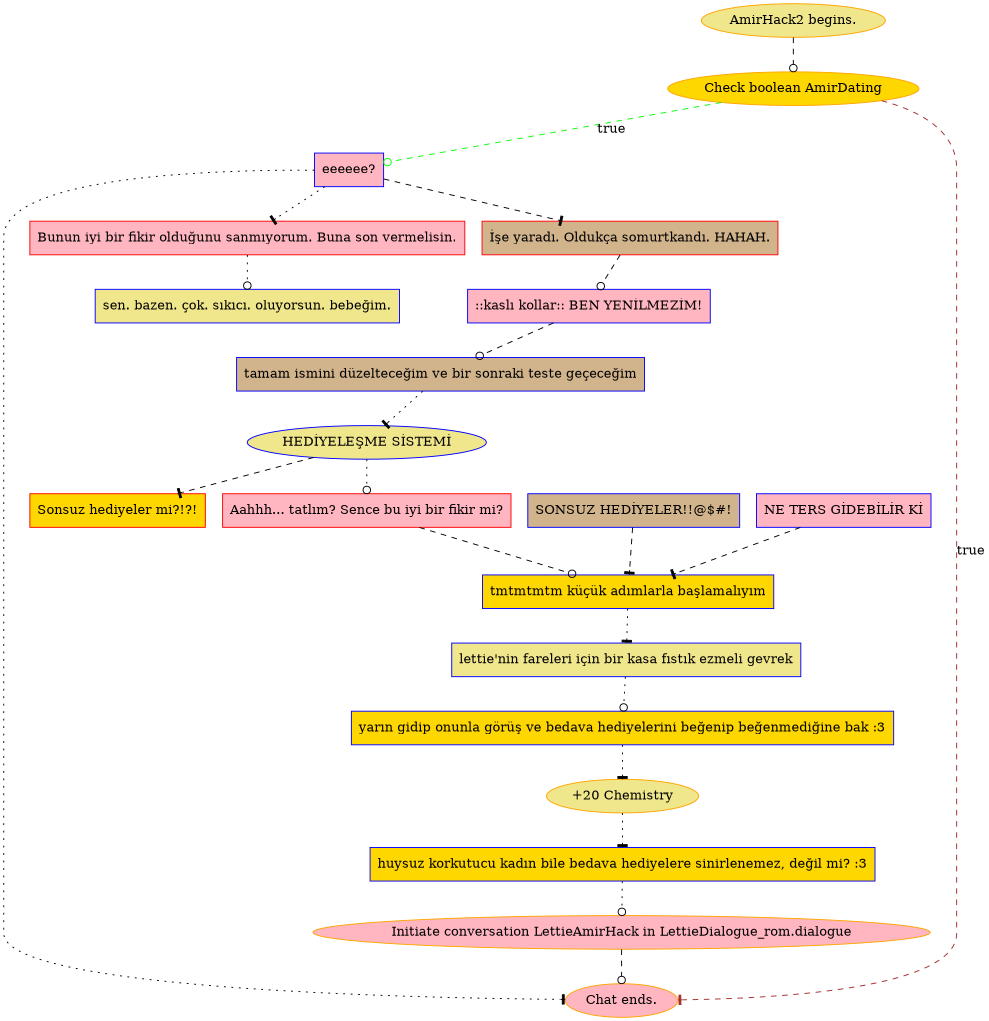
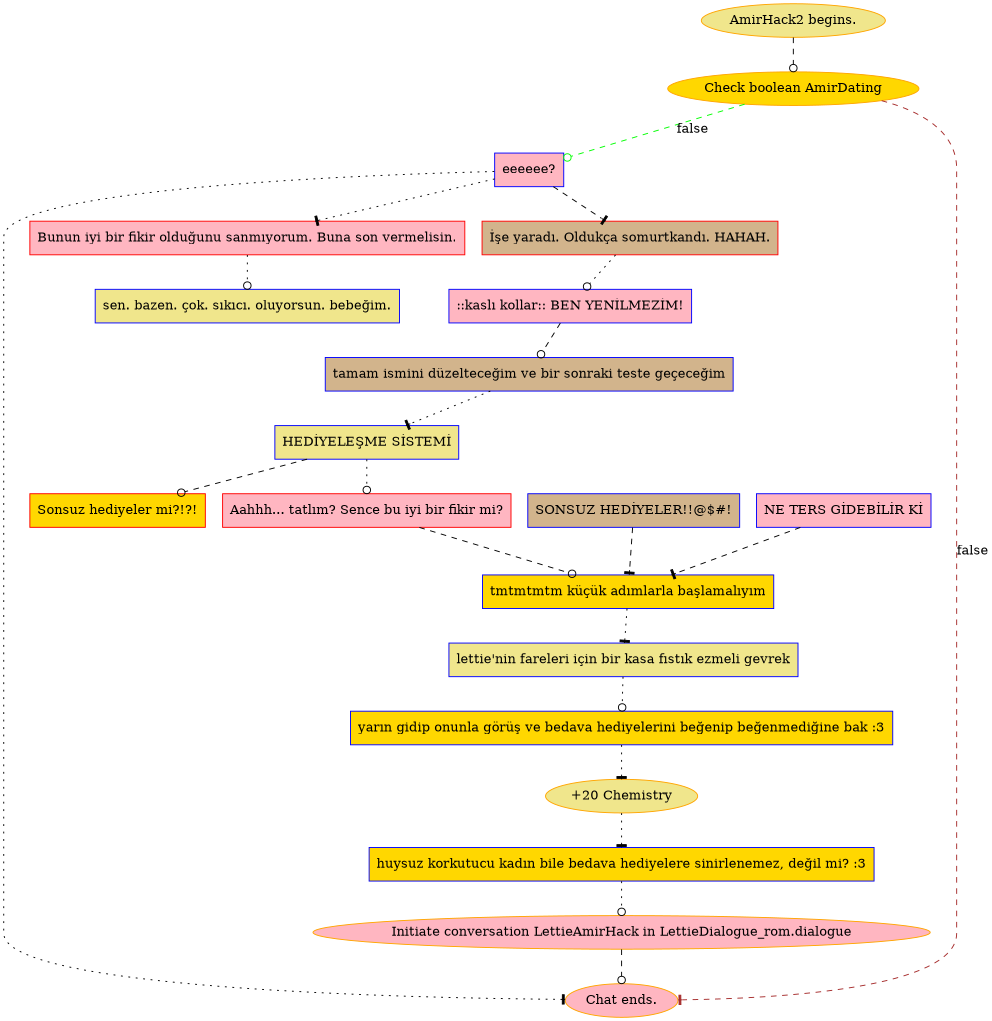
edge "Check boolean AmirDating" -> "eeeeee?": label "true" -> "false"
edge "İşe yaradı. Oldukça somurtkandı. HAHAH." -> "::kaslı kollar:: BEN YENİLMEZİM!": style dashed -> dotted
node "HEDİYELEŞME SİSTEMİ": shape ellipse -> box
edge "HEDİYELEŞME SİSTEMİ" -> "Sonsuz hediyeler mi?!?!": arrowhead tee -> odot
edge "Check boolean AmirDating" -> "Chat ends.": label "true" -> "false"
